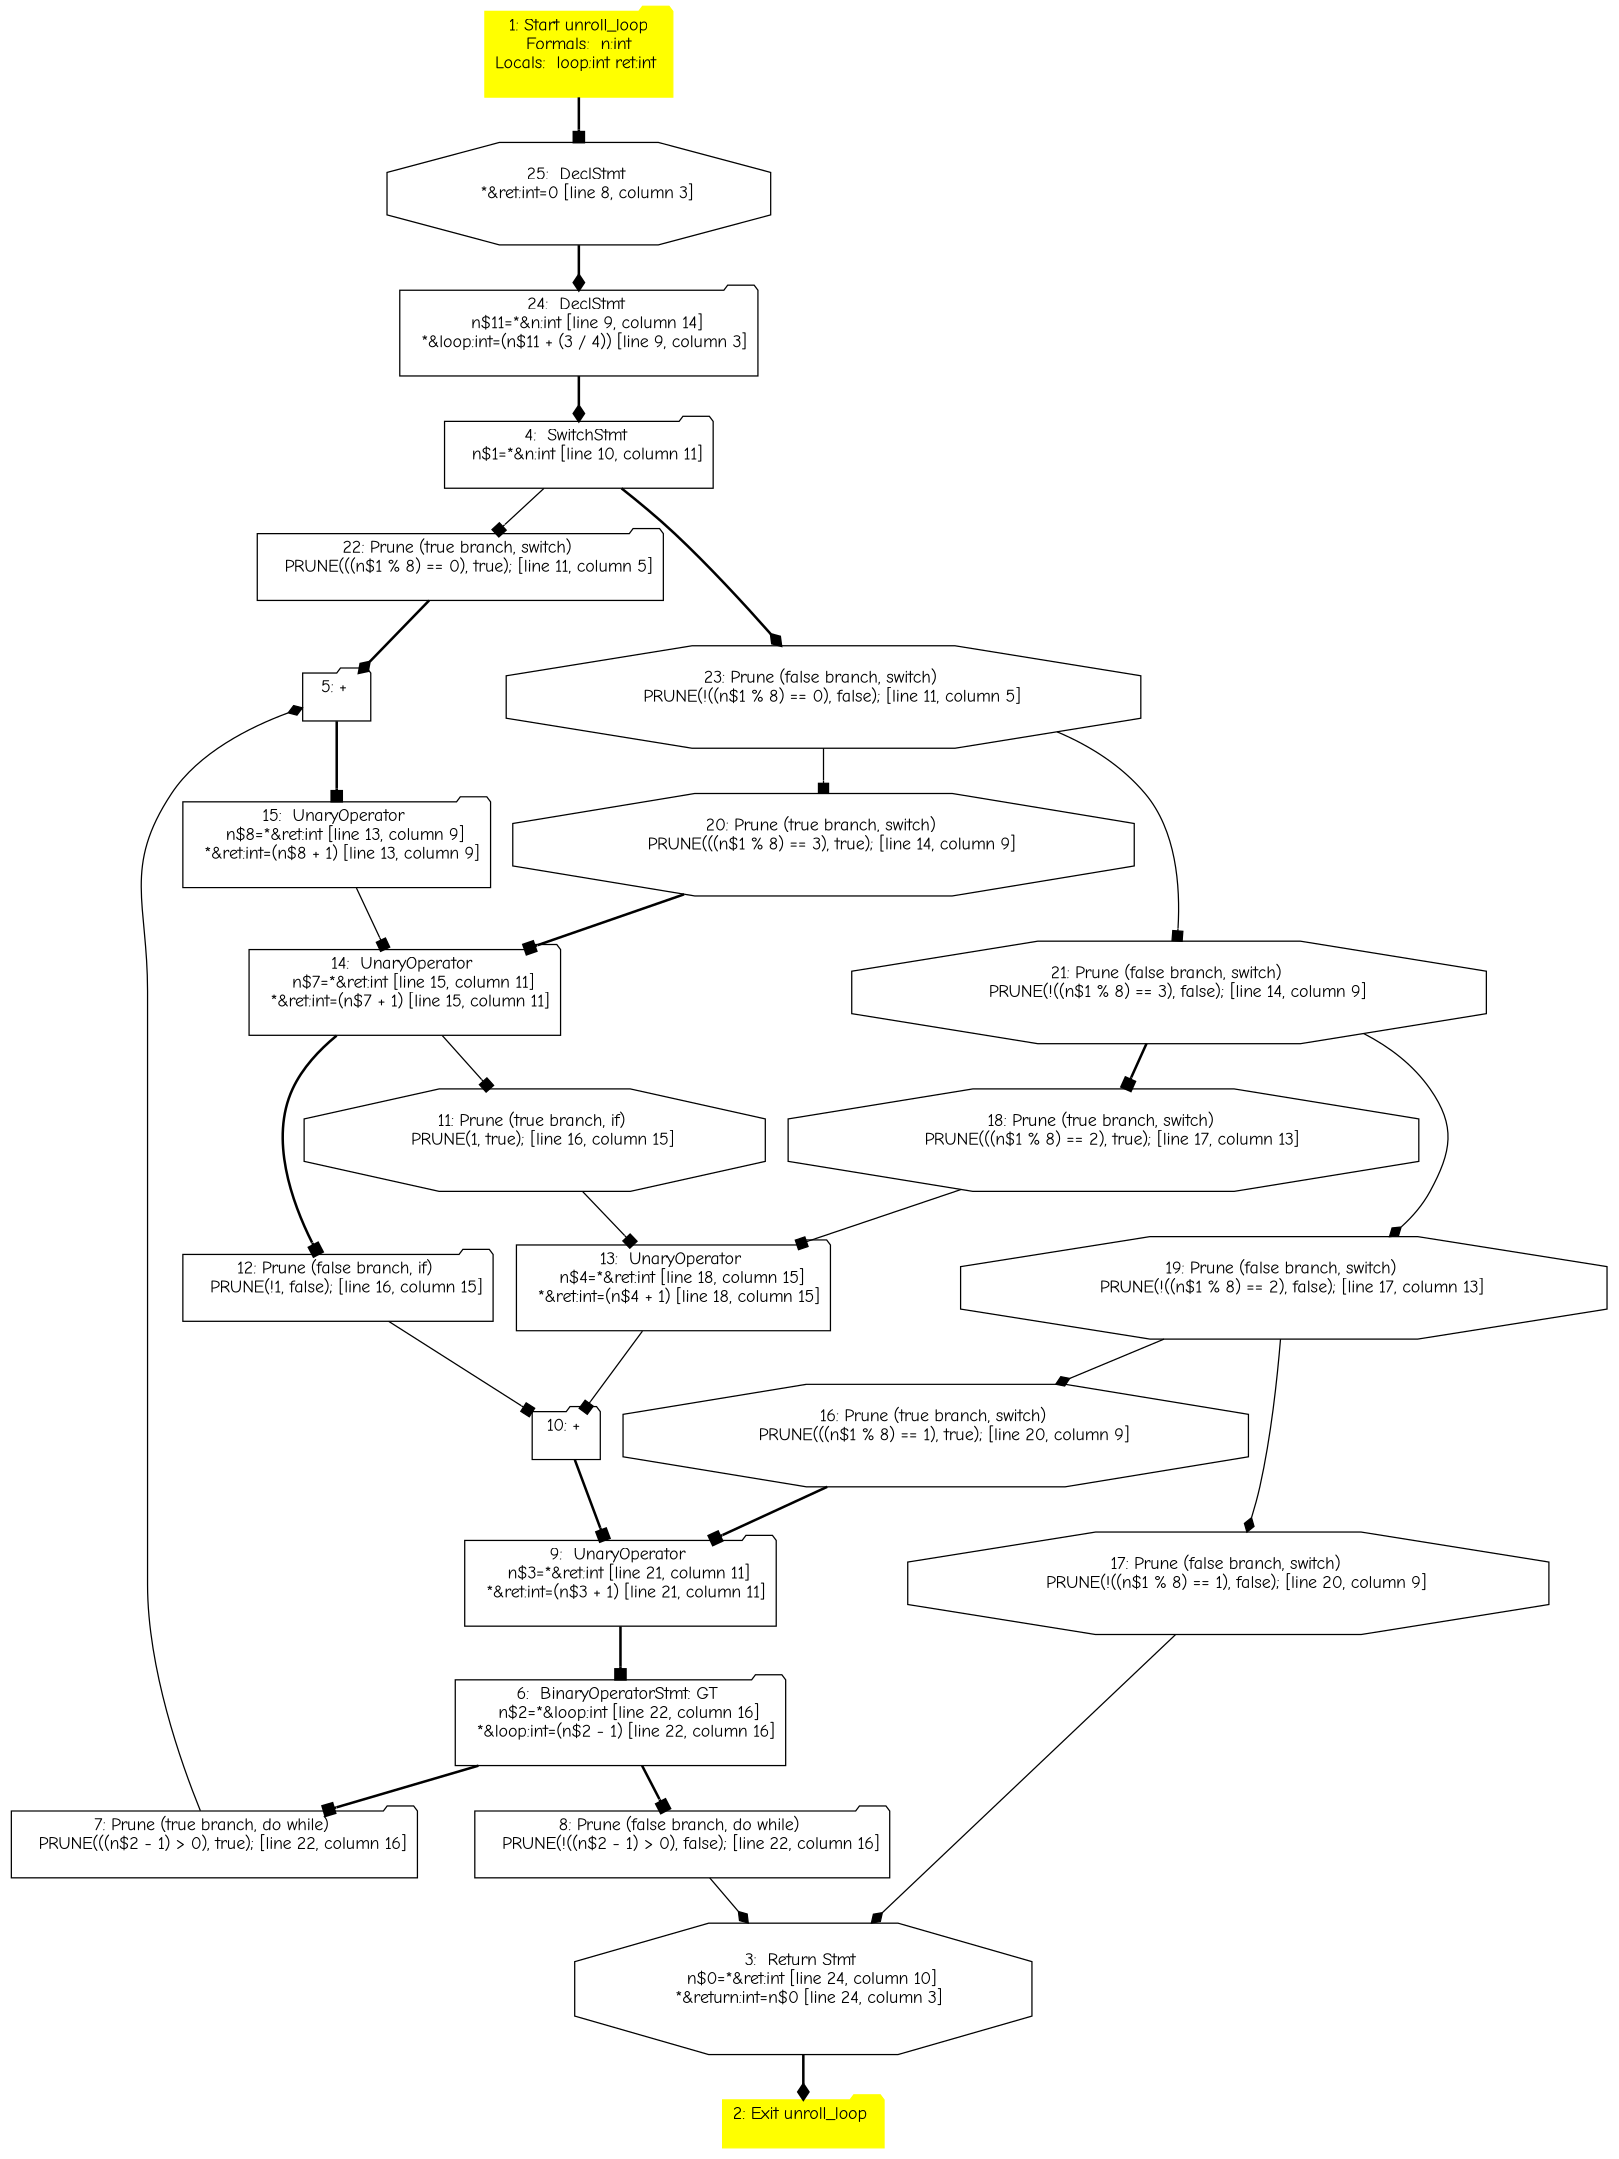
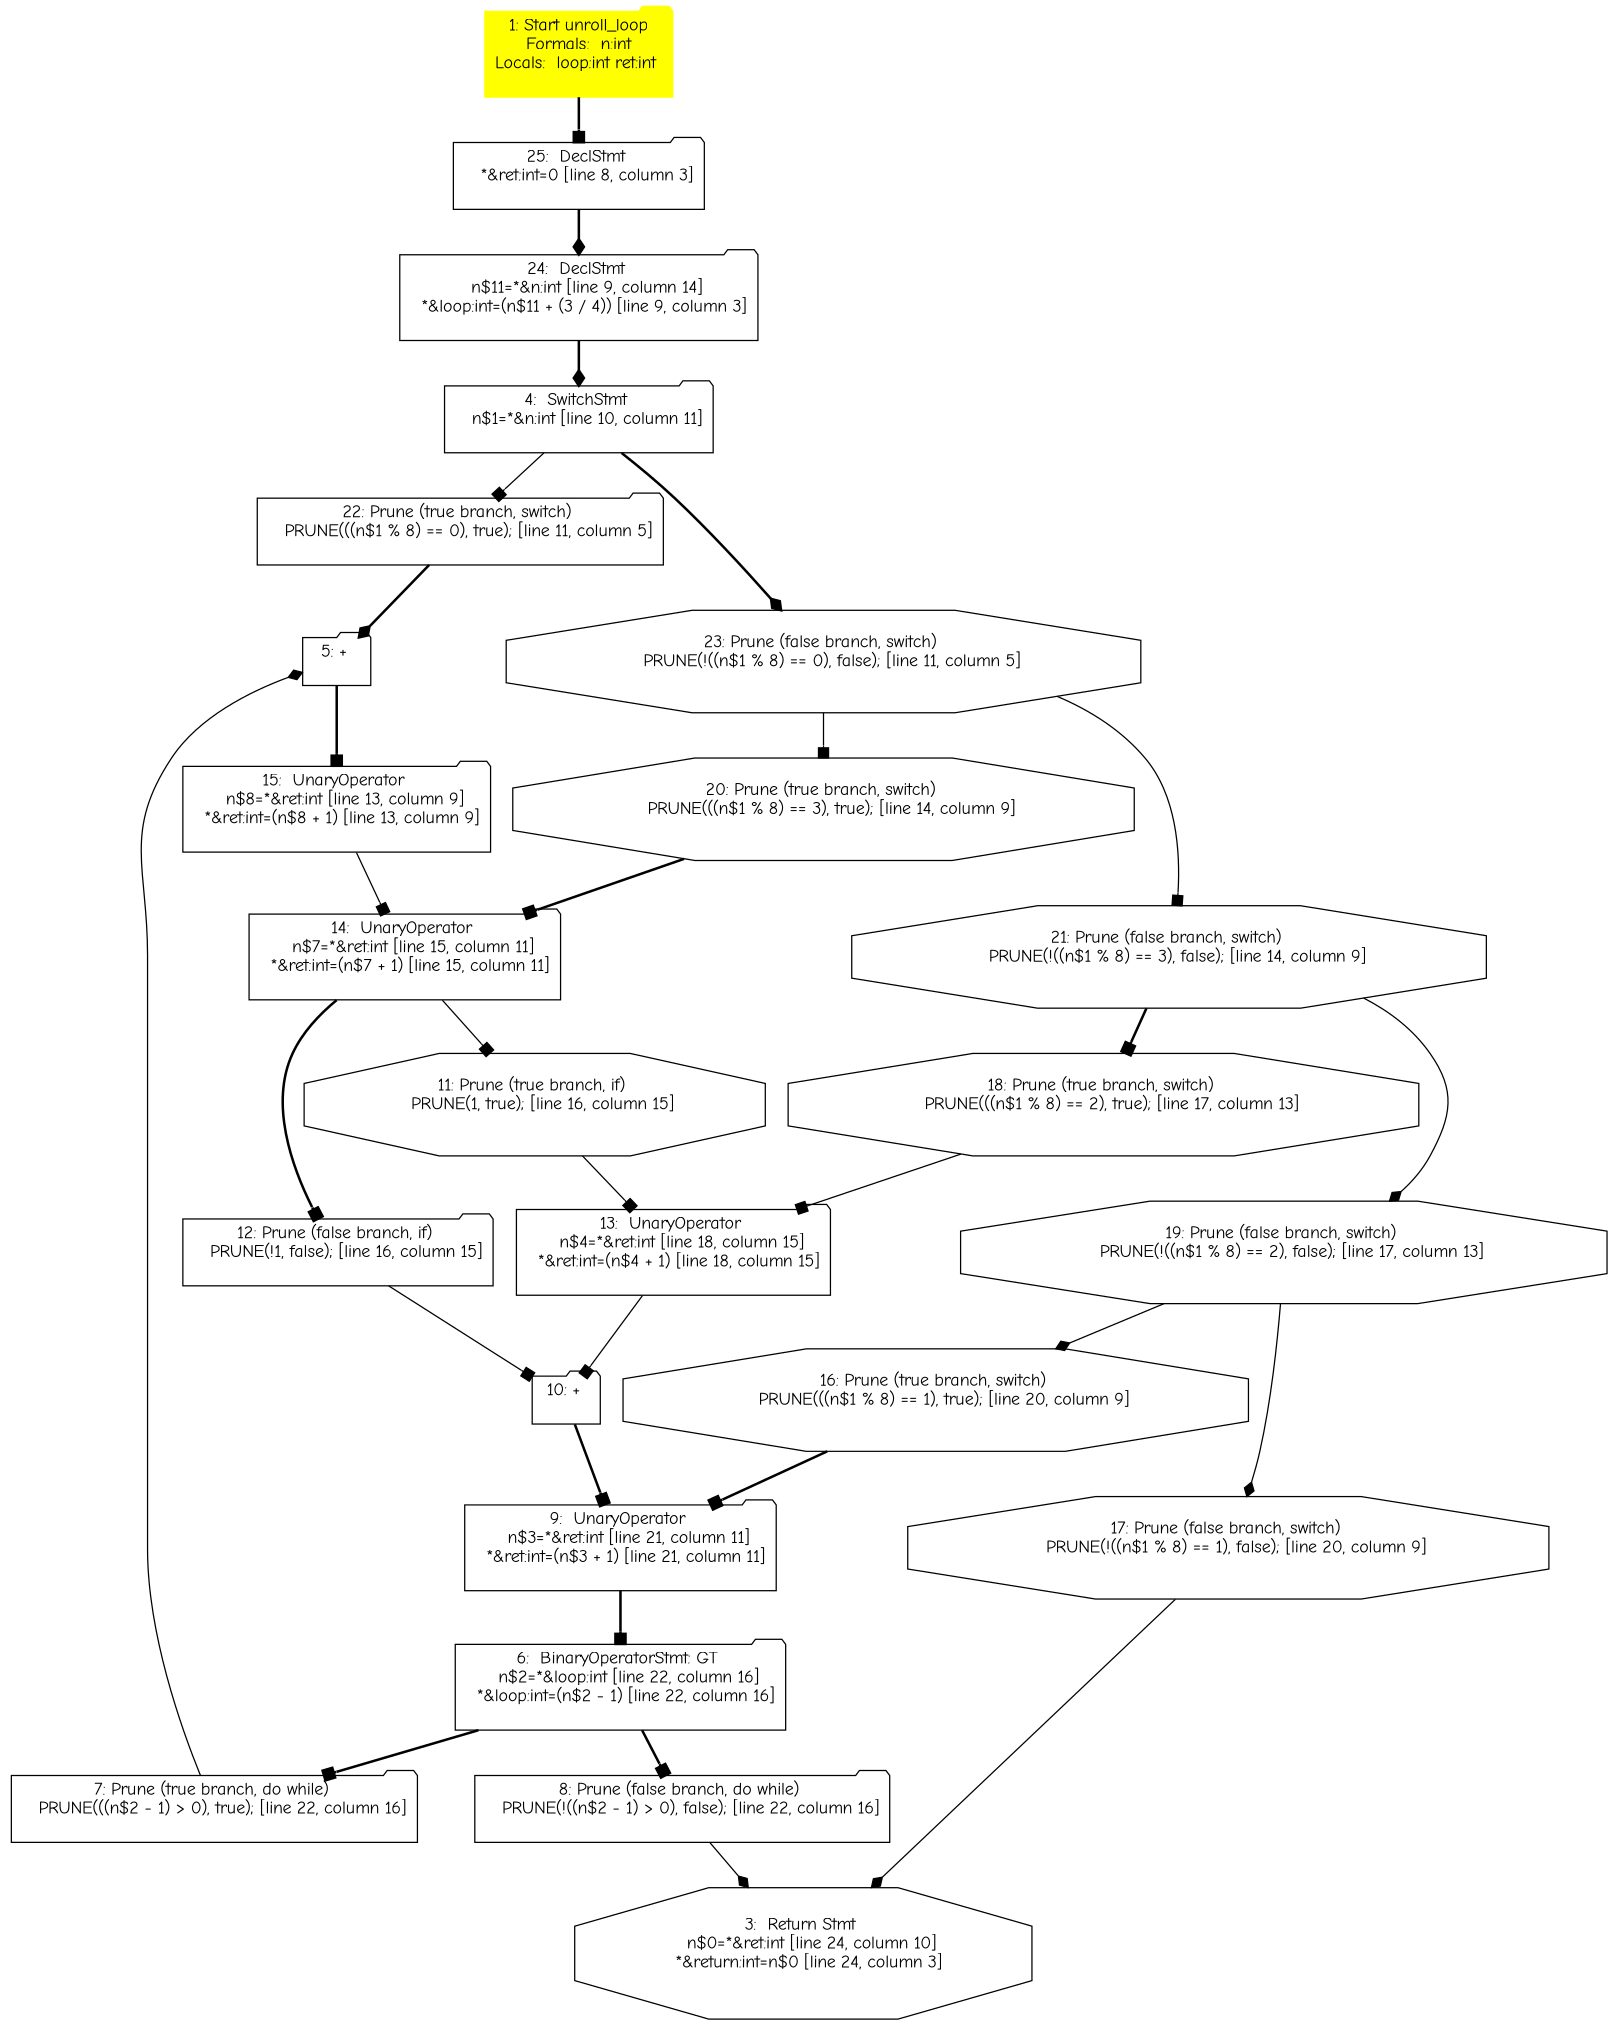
node "25:  DeclStmt *&ret:int=0 [line 8, column 3]": shape octagon -> folder
node "2: Exit unroll_loop": removed
